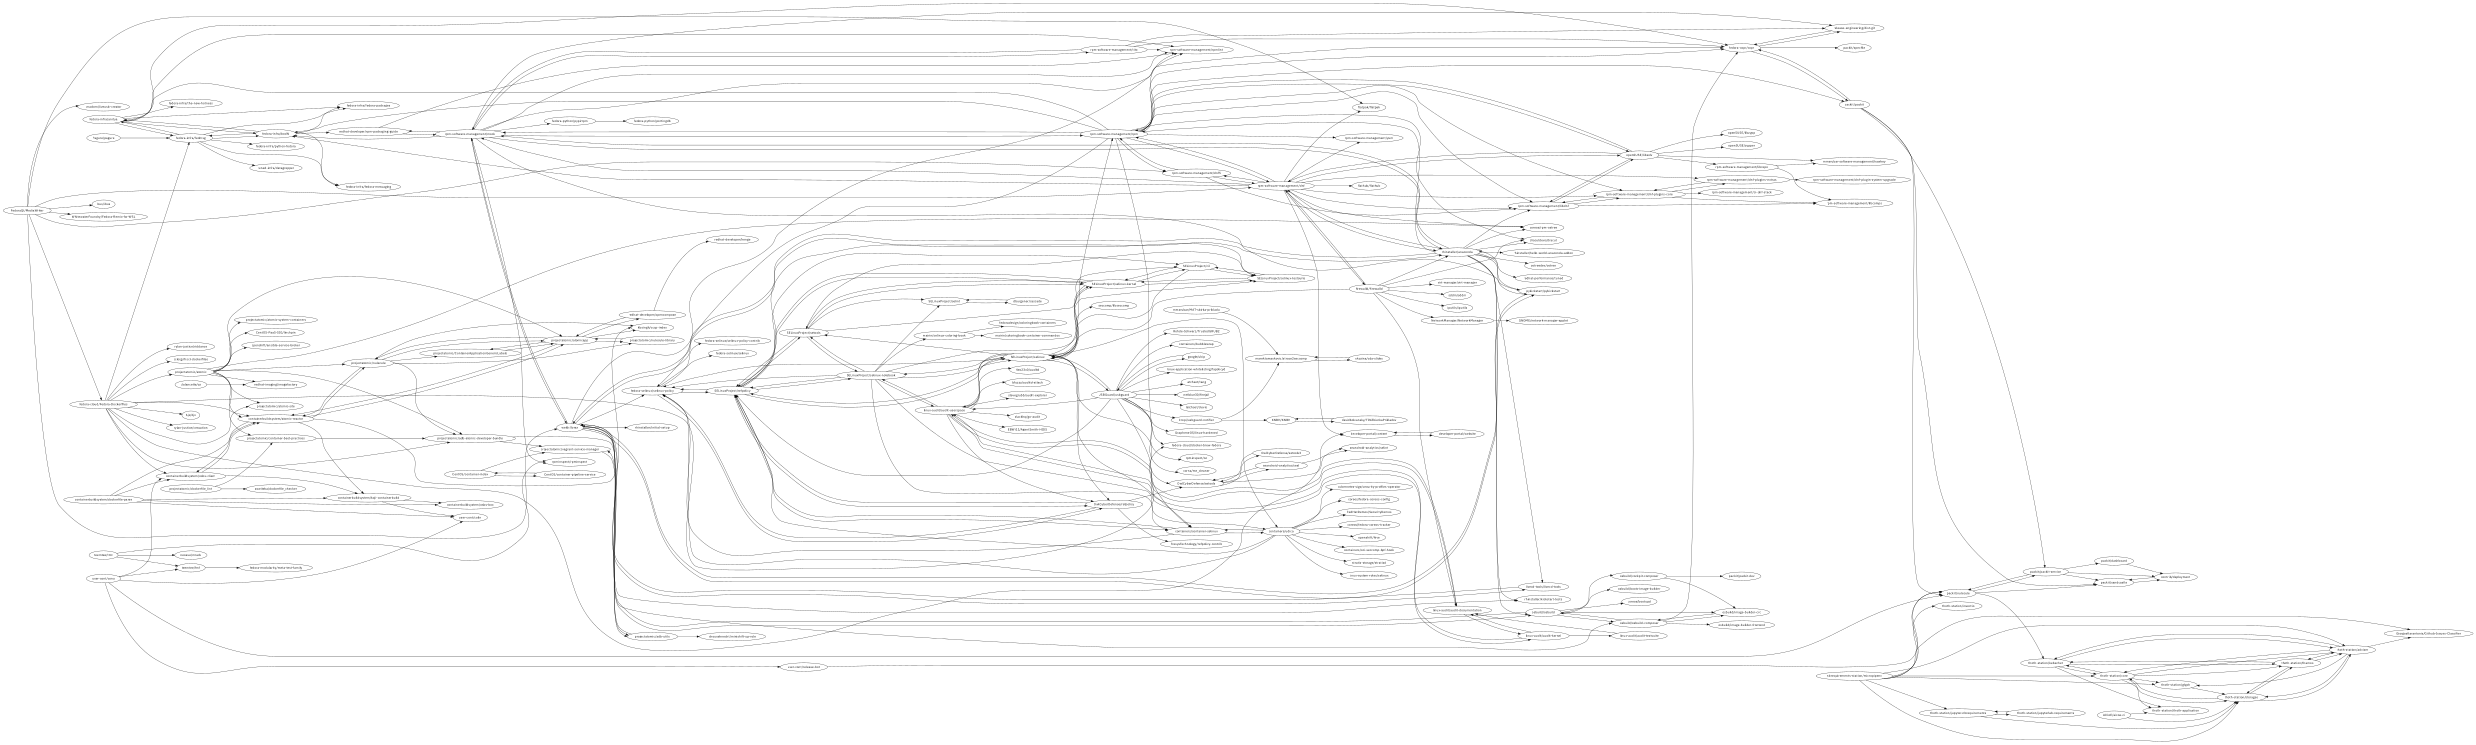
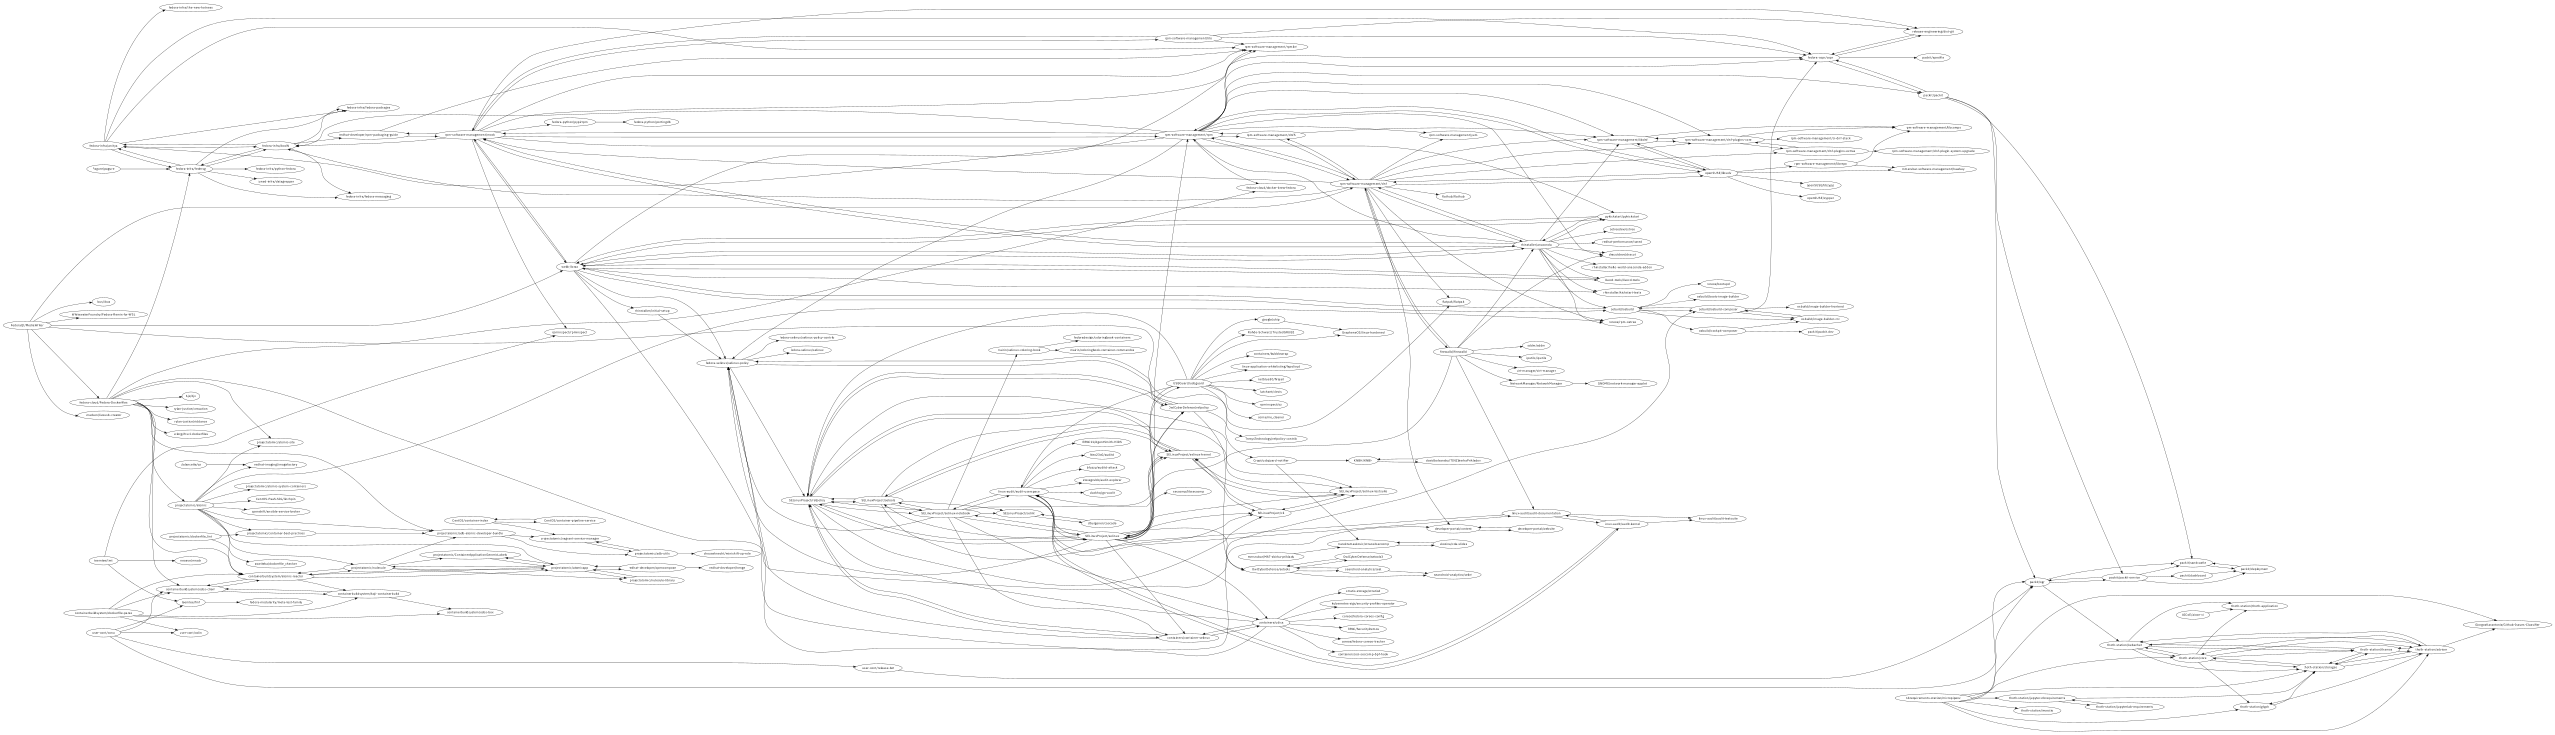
edge "FedoraQt/MediaWriter" -> "rpm-software-management/dnf5": removed
edge "SELinuxProject/cil" -> "SELinuxProject/selinux": reversed
node "kbsingh/cccp-index": removed
edge "google/ukip" -> "USBGuard/usbguard": now "google/ukip" -> "GrapheneOS/linux-hardened"
node "latchset/tang": removed
edge "SELinuxProject/refpolicy" -> "fedora-selinux/selinux-policy": now "rhinstaller/initial-setup" -> "fedora-selinux/selinux-policy"
edge "USBGuard/usbguard" -> "containers/container-selinux": removed
edge "containerbuildsystem/koji-containerbuild" -> "user-cont/colin": now "containerbuildsystem/koji-containerbuild" -> "containerbuildsystem/osbs-client"
node "RedHatDemos/SecurityDemos": label "RedHatDemos/SecurityDemos" -> "EBWi/SecurityDemos"
node "openshift/hive": removed
node "linux-system-roles/selinux": removed
node "contrib/deployment": label "contrib/deployment" -> "packit/deployment"
node "packit/nulecule": label "packit/nulecule" -> "packit/ogr"
edge "linux-audit/audit-testsuite" -> "linux-audit/audit-documentation": reversed
edge "AICoE/aicoe-ci" -> "thoth-station/storages": now "thoth-station/kebechet" -> "thoth-station/storages"
